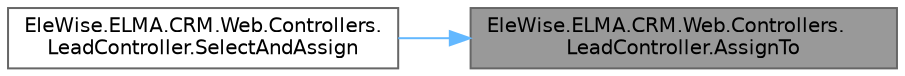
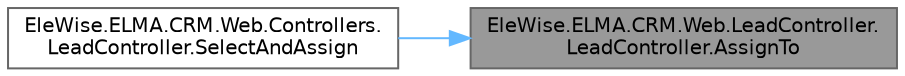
node "EleWise.ELMA.CRM.Web.Controllers. LeadController.AssignTo": label "EleWise.ELMA.CRM.Web.Controllers. LeadController.AssignTo" -> "EleWise.ELMA.CRM.Web.LeadController. LeadController.AssignTo"
